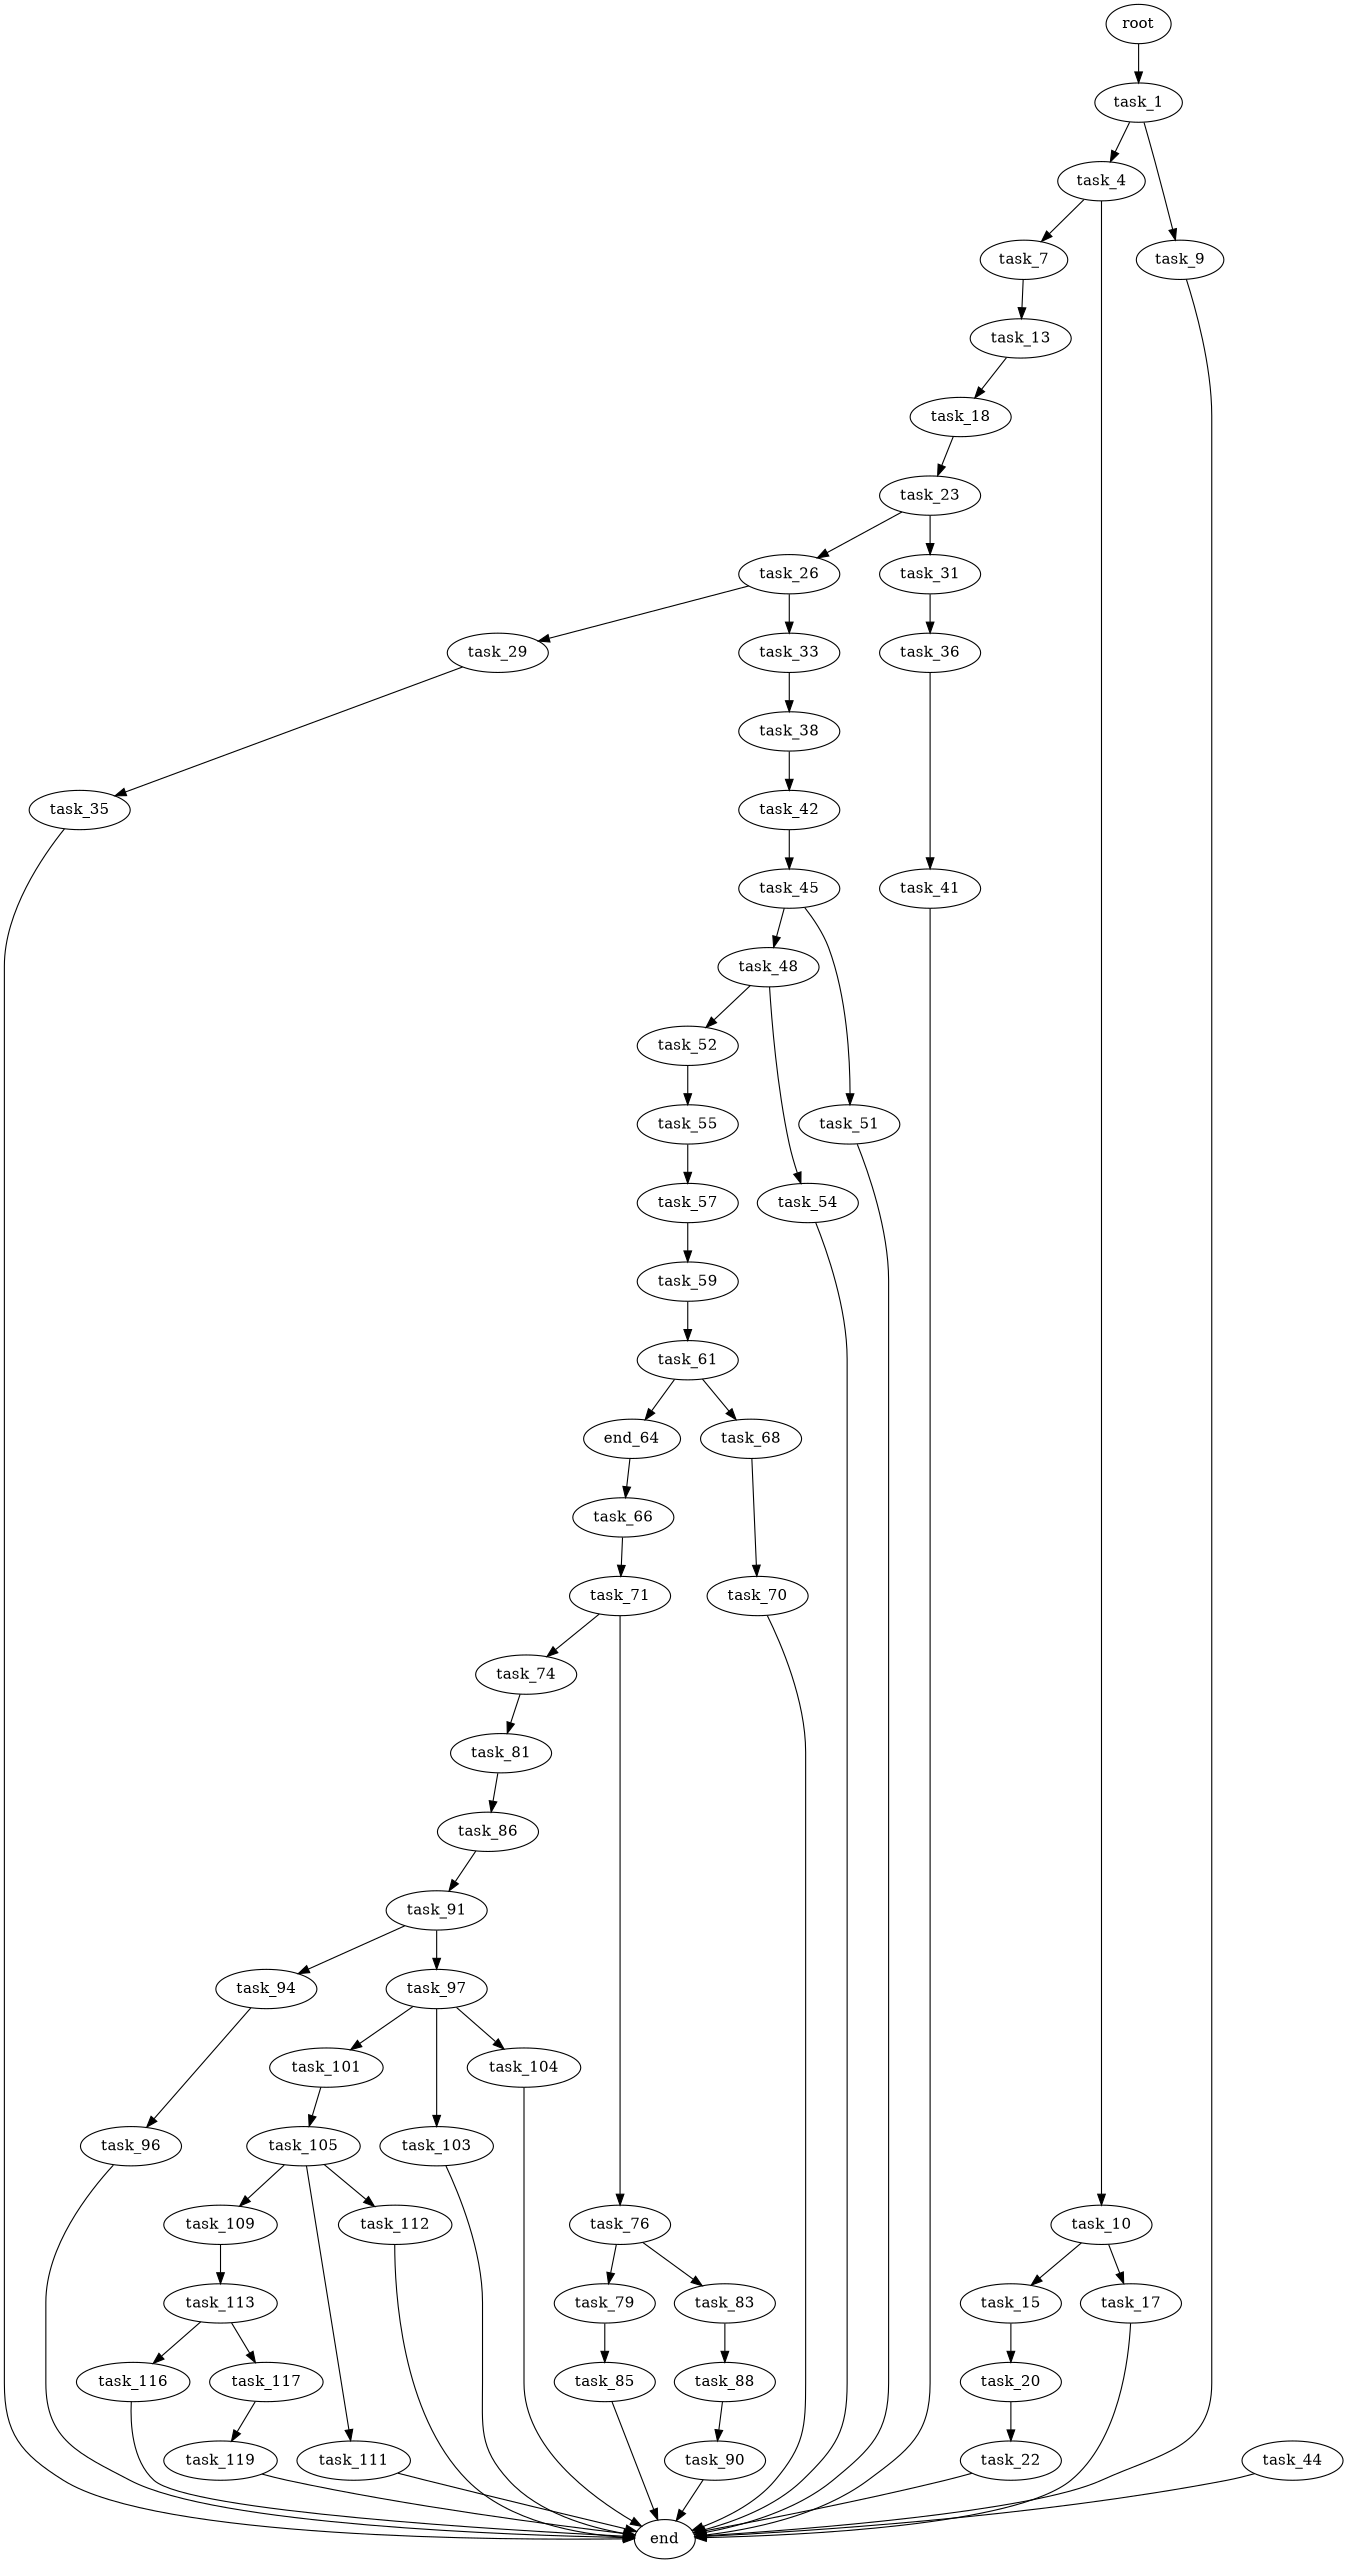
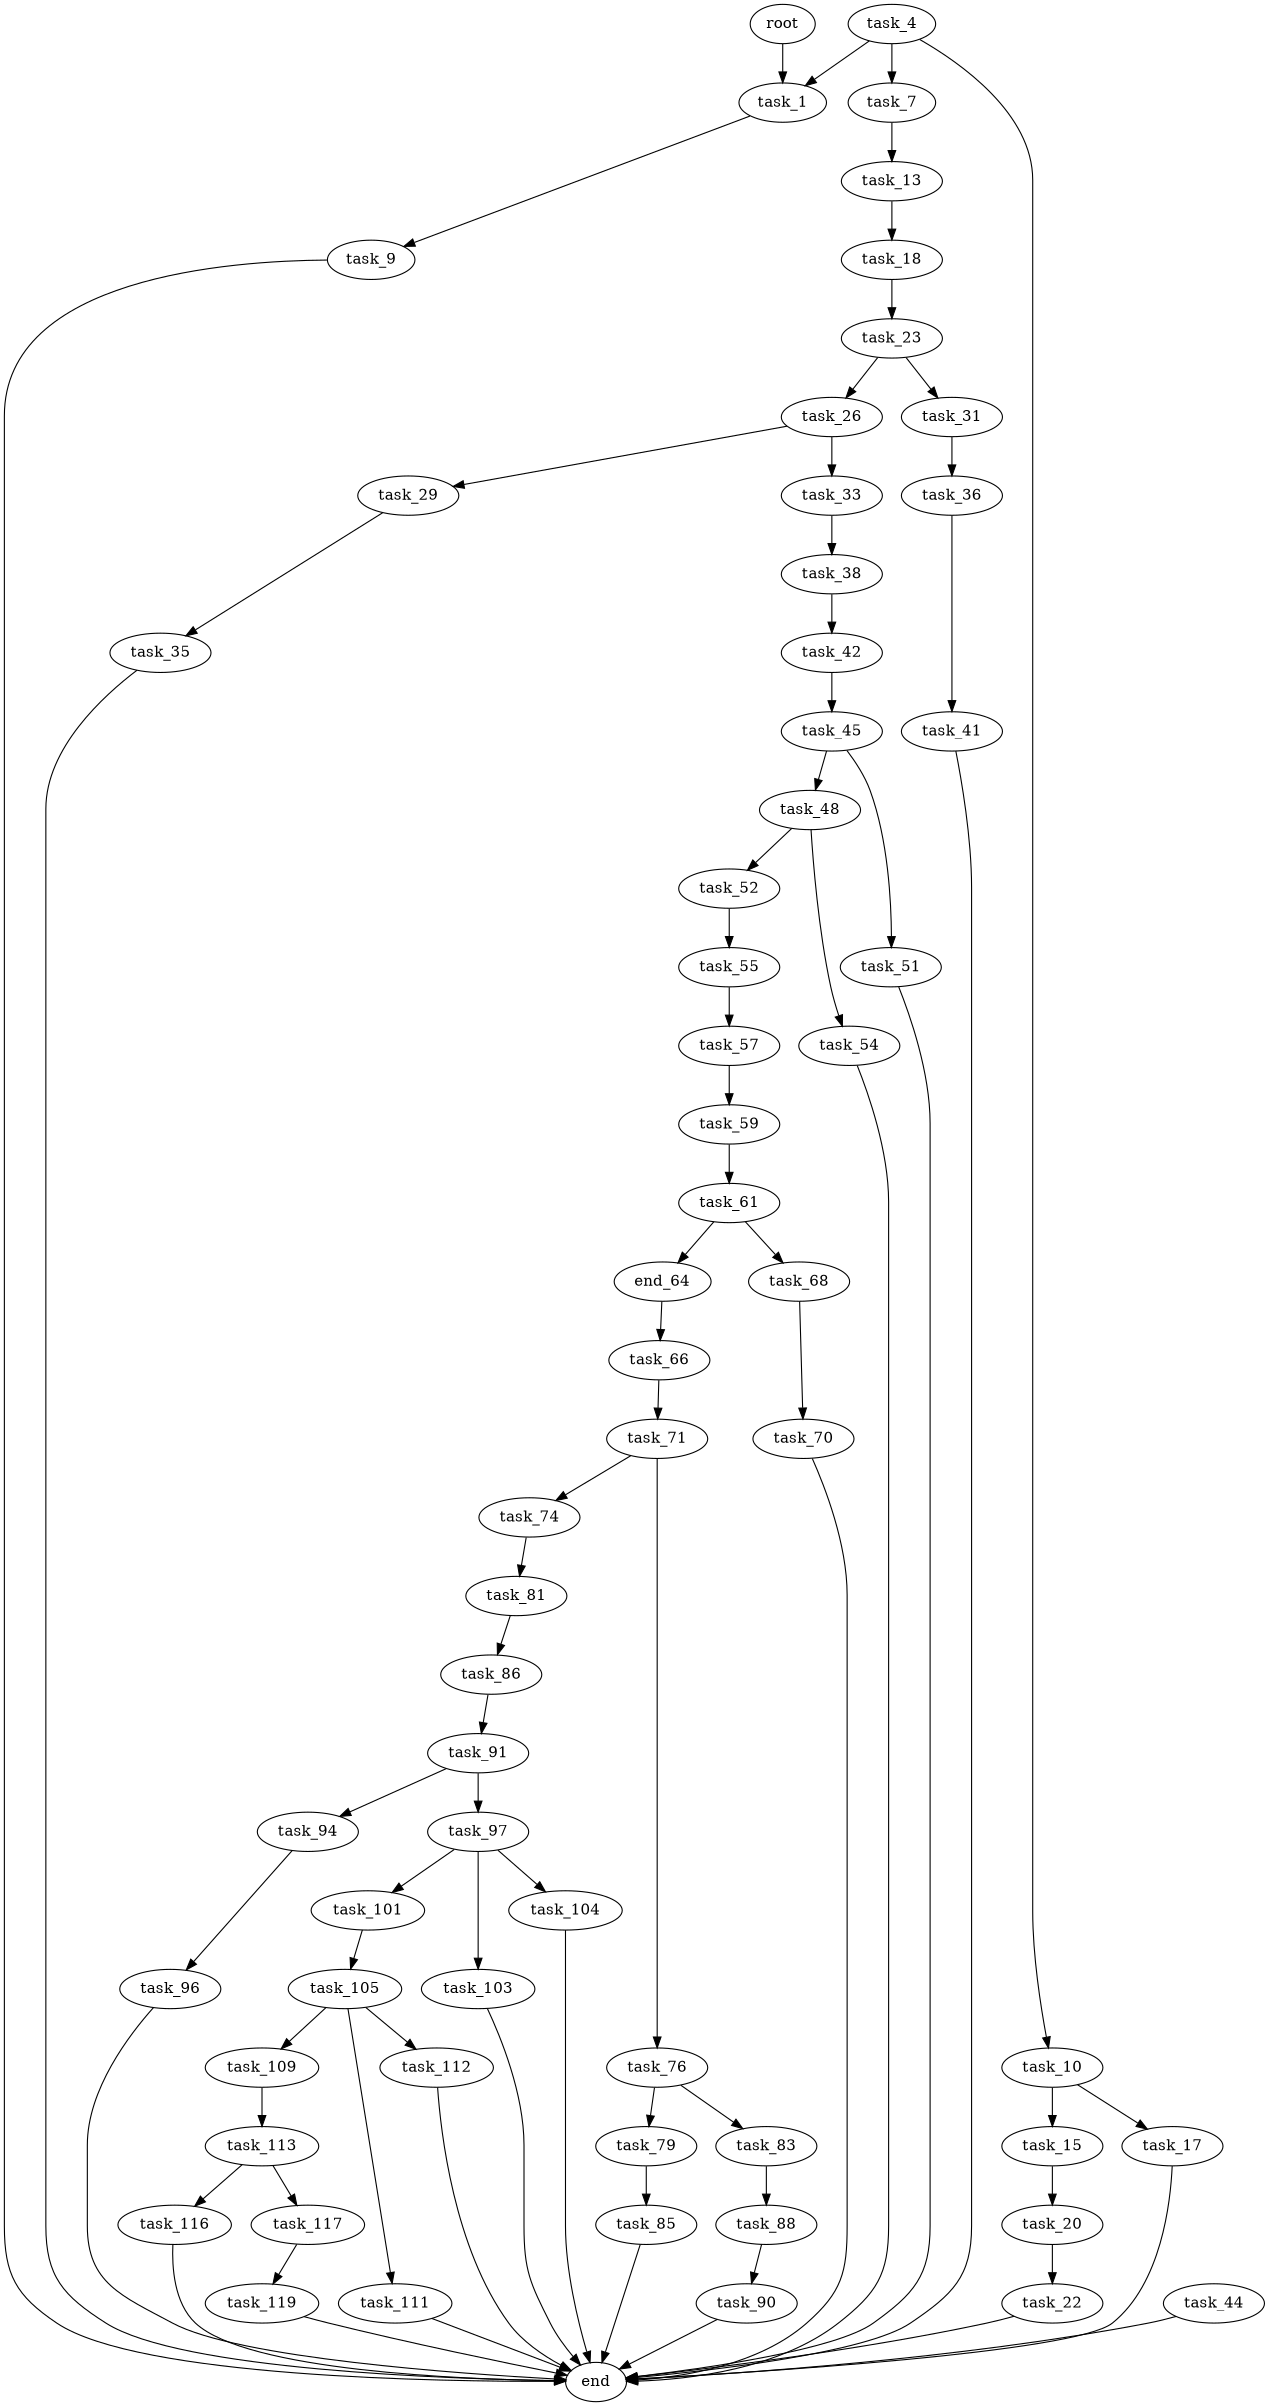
edge "task_1" -> "task_4": reversed
